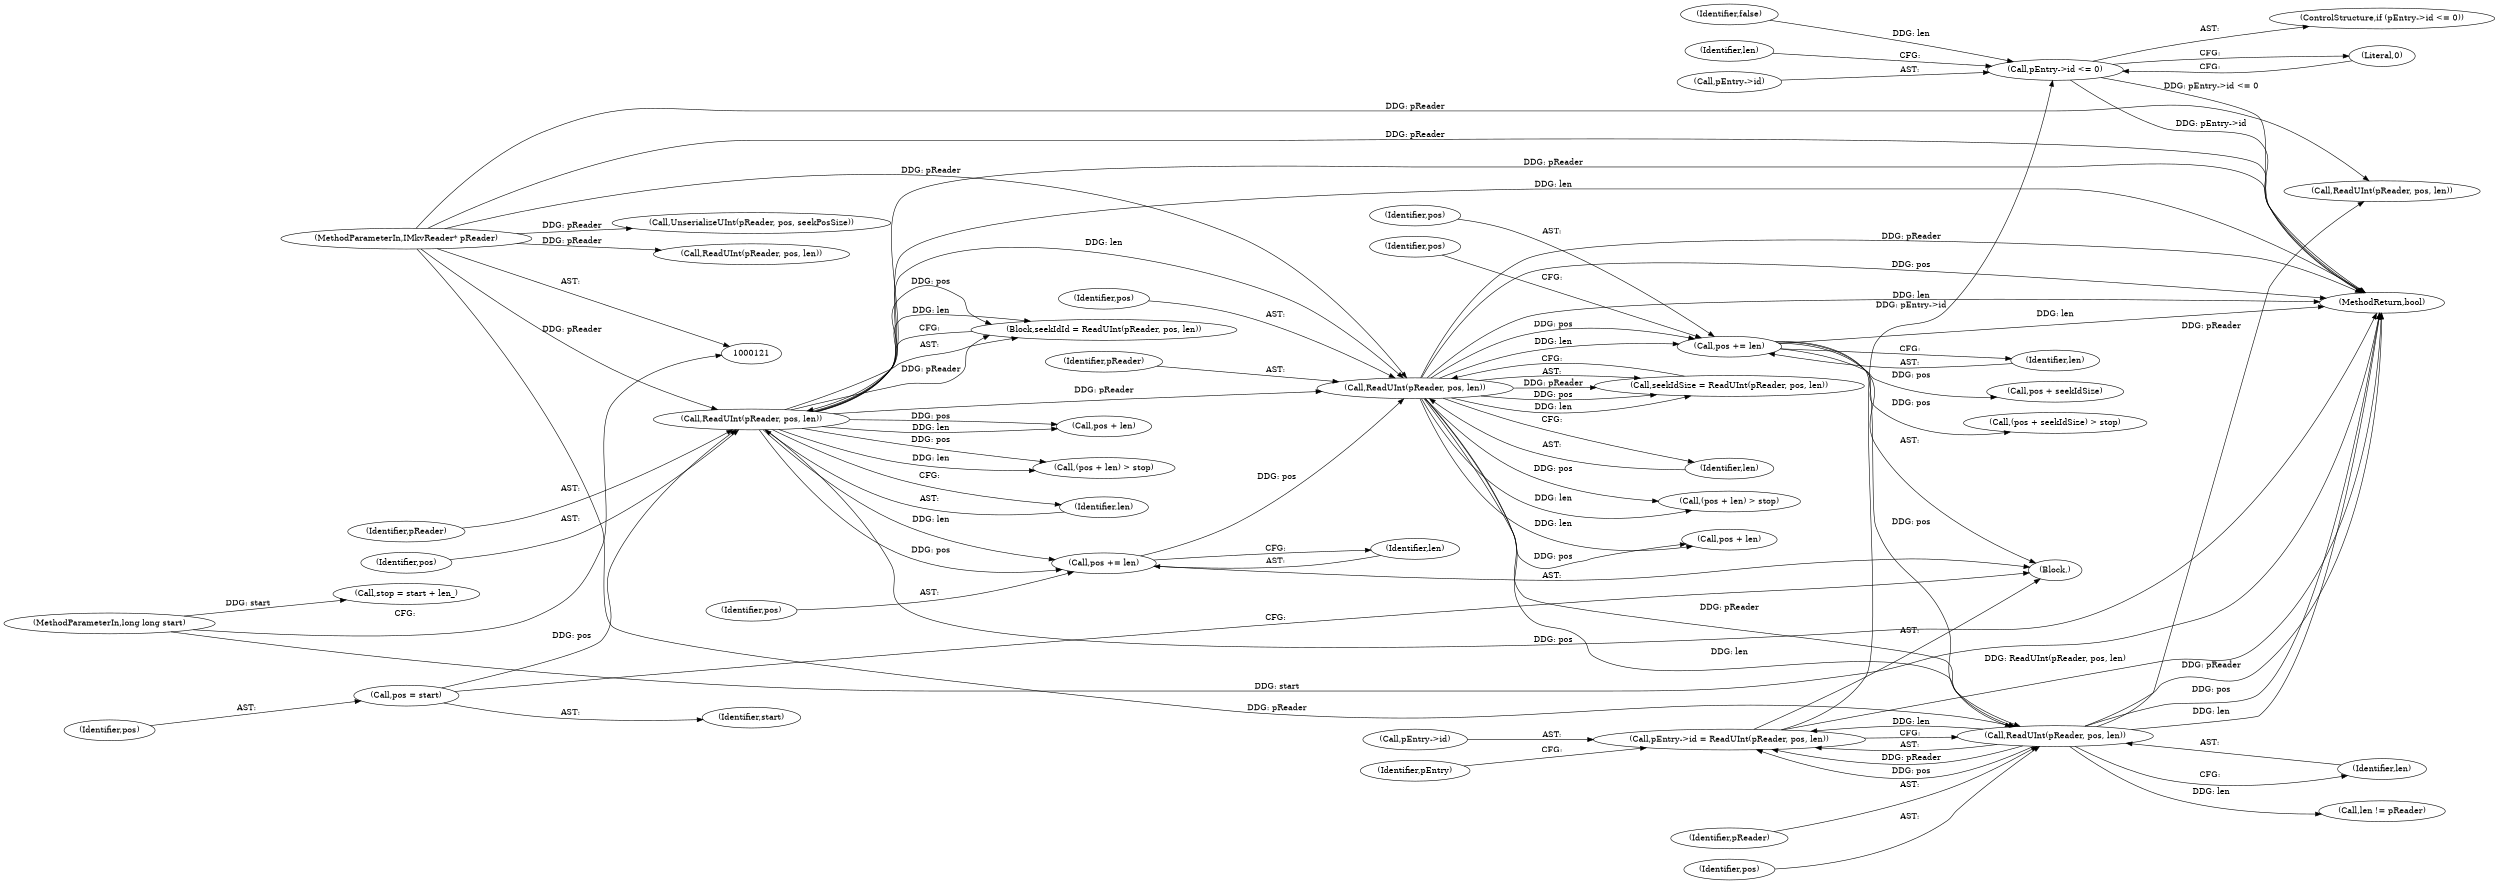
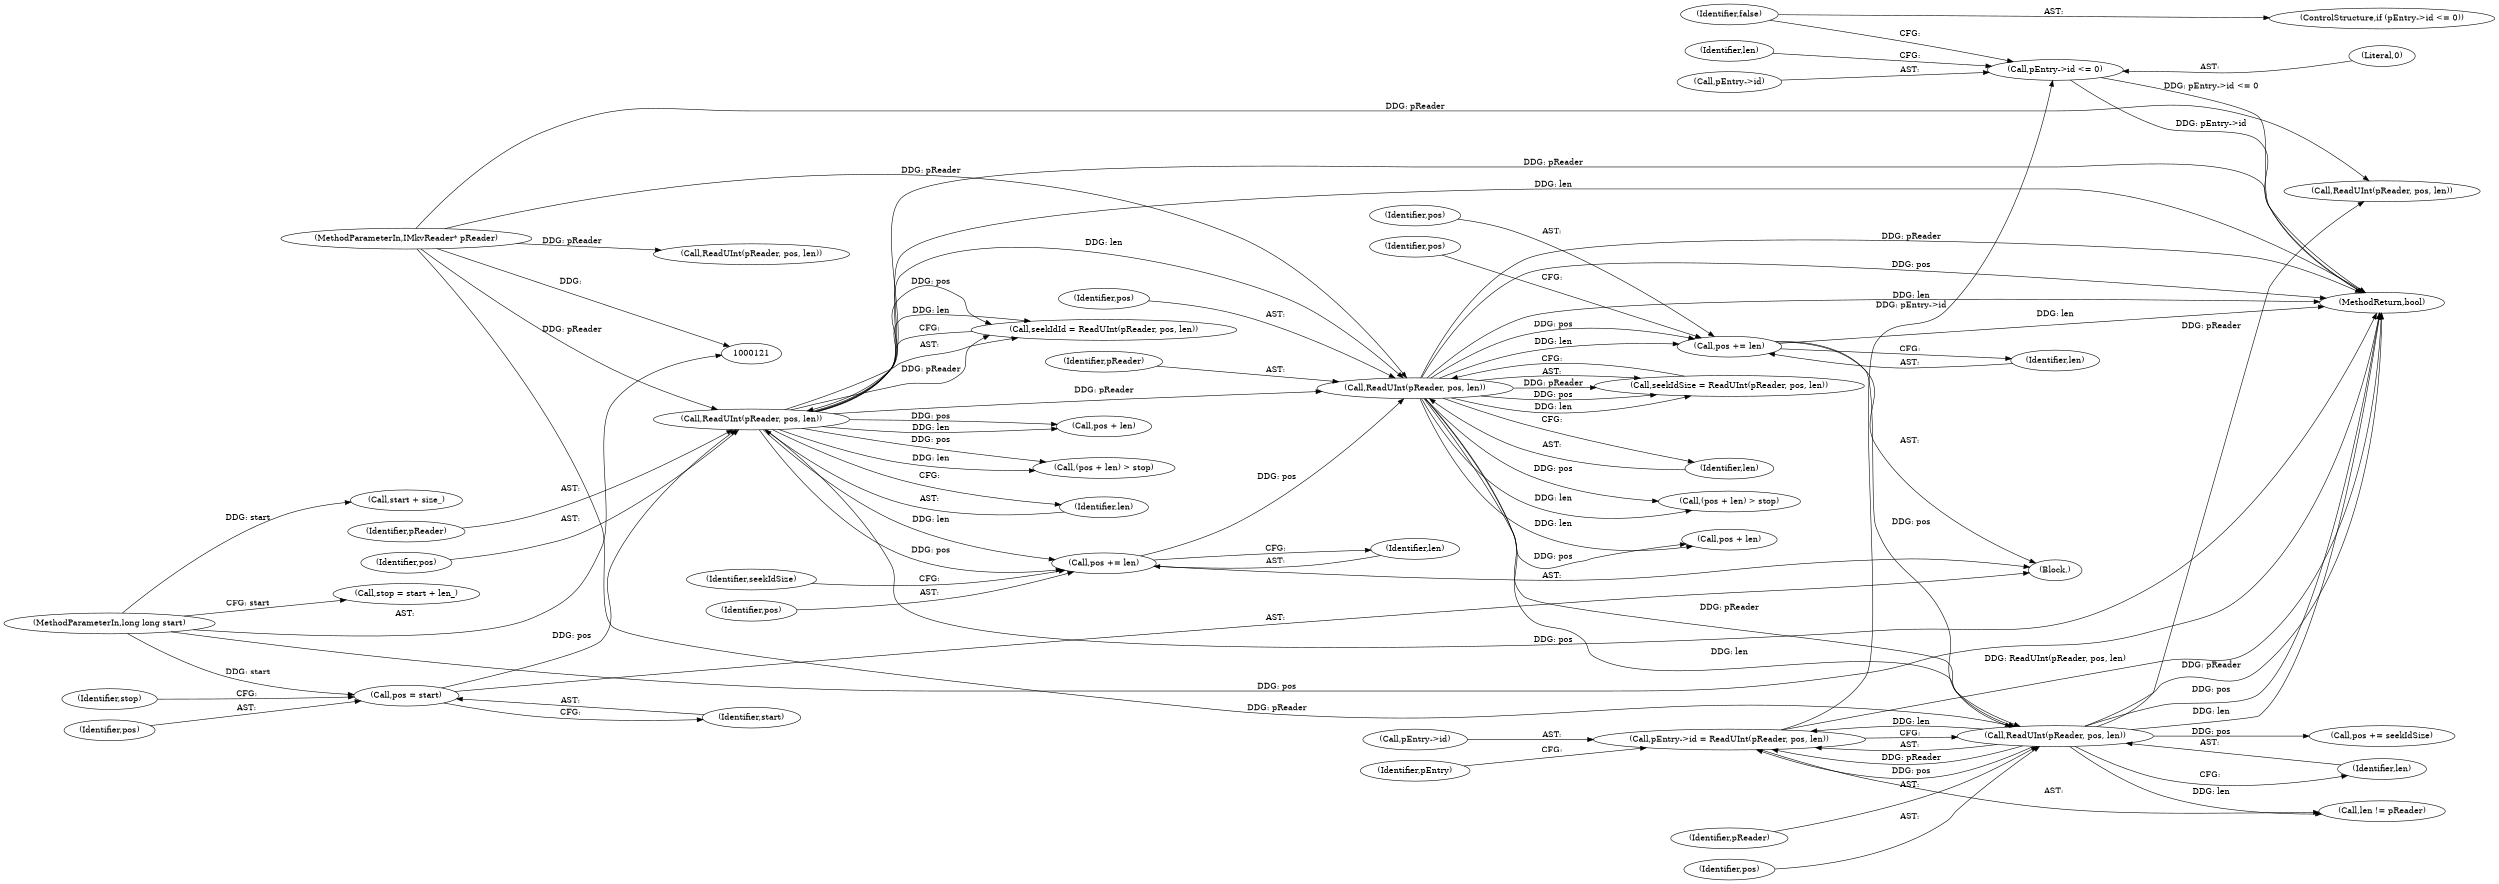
edge "(Identifier,false)" -> "(Call,pEntry->id <= 0)": label "DDG: len" -> "CFG: "
edge "(Call,pEntry->id <= 0)" -> "(ControlStructure,if (pEntry->id <= 0))": now "(Identifier,false)" -> "(ControlStructure,if (pEntry->id <= 0))"
edge "(Call,pEntry->id <= 0)" -> "(Literal,0)": removed, label "CFG:"
edge "(Literal,0)" -> "(Call,pEntry->id <= 0)": label "CFG: " -> "AST: "
edge "(MethodParameterIn,IMkvReader* pReader)" -> "(MethodReturn,bool)": removed, label "DDG: pReader"
node "(Call,UnserializeUInt(pReader, pos, seekPosSize))": removed
edge "(MethodParameterIn,IMkvReader* pReader)" -> "1000121": label "AST: " -> "DDG: "
node "(Block,seekIdId = ReadUInt(pReader, pos, len))": label "(Block,seekIdId = ReadUInt(pReader, pos, len))" -> "(Call,seekIdId = ReadUInt(pReader, pos, len))"
node "(Call,pos + seekIdSize)": removed
node "(Call,(pos + seekIdSize) > stop)": removed
node "(Call,start + size_)": added
node "(Identifier,seekIdSize)": added
edge "(MethodParameterIn,long long start)" -> "(Call,stop = start + len_)": label "DDG: start" -> "CFG: start"
edge "(MethodParameterIn,long long start)" -> "1000121": label "CFG: " -> "AST: "
edge "(Call,pos = start)" -> "(Block,)": label "CFG: " -> "AST: "
edge "(Call,pEntry->id = ReadUInt(pReader, pos, len))" -> "(Block,)": now "(Call,pEntry->id = ReadUInt(pReader, pos, len))" -> "(Call,len != pReader)"
edge "(MethodParameterIn,long long start)" -> "(Call,pos = start)": added, label "DDG: start"
edge "(MethodParameterIn,long long start)" -> "(MethodReturn,bool)": label "DDG: start" -> "DDG: pos"
node "(Identifier,stop)": added
edge "(Identifier,start)" -> "(Call,pos = start)": added, label "AST:"
edge "(Call,pos = start)" -> "(Identifier,start)": label "AST: " -> "CFG: "
node "(Call,pos += seekIdSize)": added
